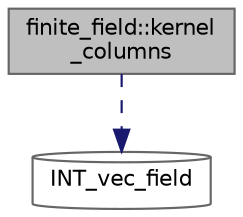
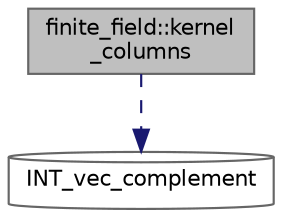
node "INT_vec_field": label "INT_vec_field" -> "INT_vec_complement"
